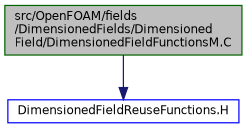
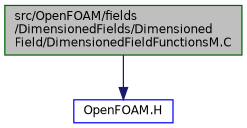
node "DimensionedFieldReuseFunctions.H": label "DimensionedFieldReuseFunctions.H" -> "OpenFOAM.H"
